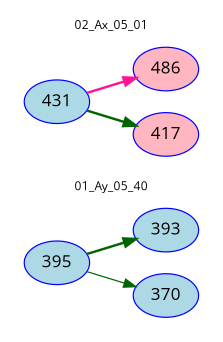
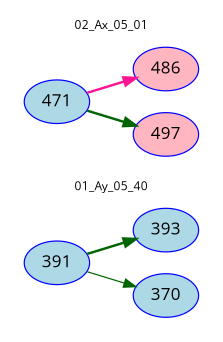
node "431": label "431" -> "471"
node "417": label "417" -> "497"
node "395": label "395" -> "391"
